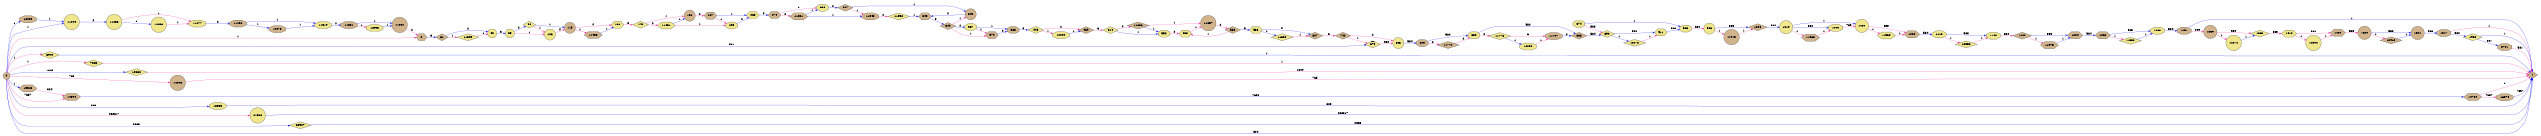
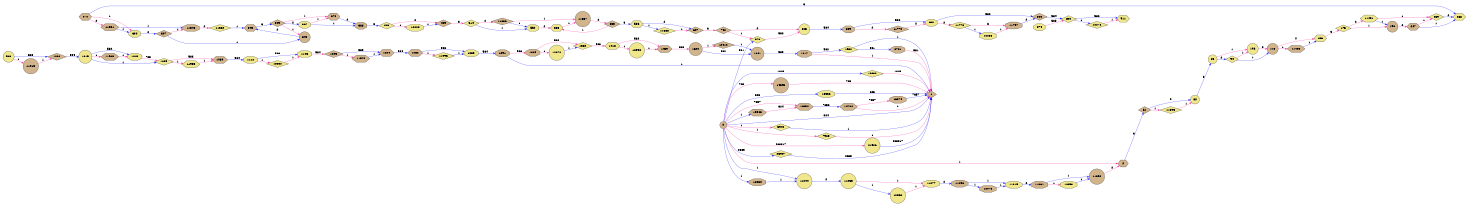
edge "268" -> "274": reversed
node "259": shape octagon -> diamond
node "1059": shape circle -> diamond
node "965": removed
node "1339": shape circle -> octagon
